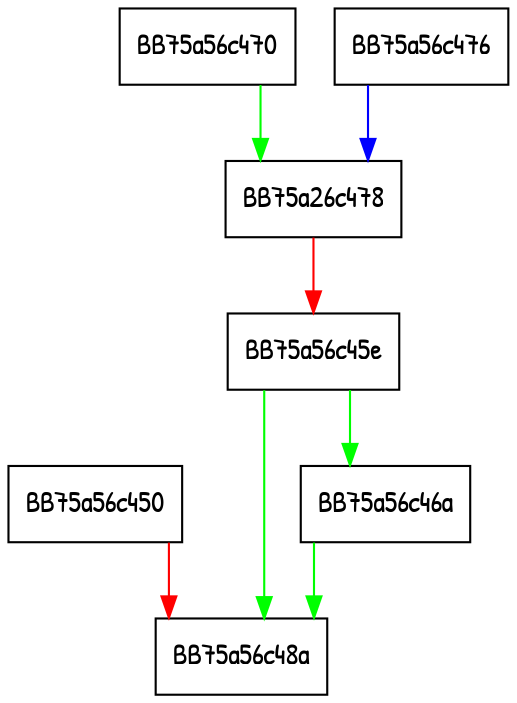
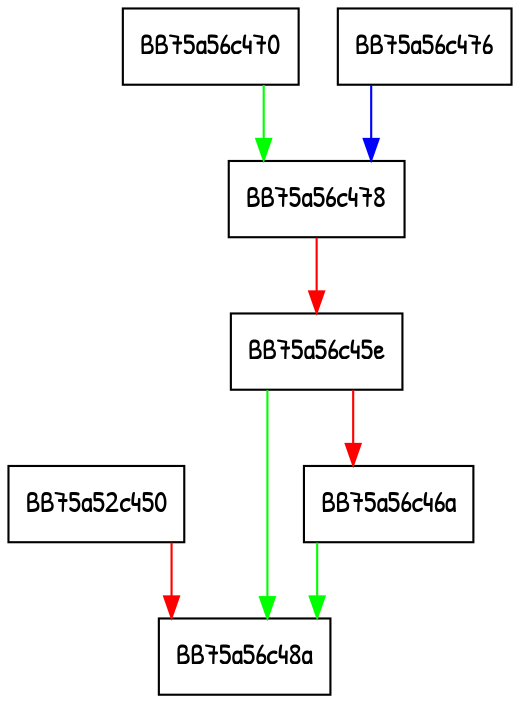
node "BB75a26c478": label "BB75a26c478" -> "BB75a56c478"
edge "BB75a56c45e" -> "BB75a56c46a": color green -> red
node "BB75a56c450": label "BB75a56c450" -> "BB75a52c450"
